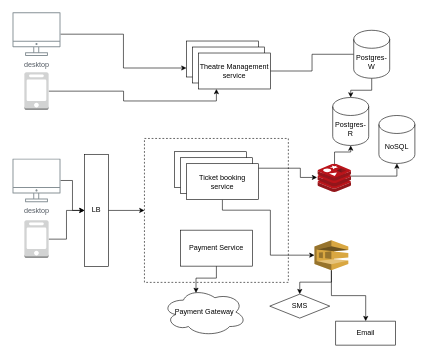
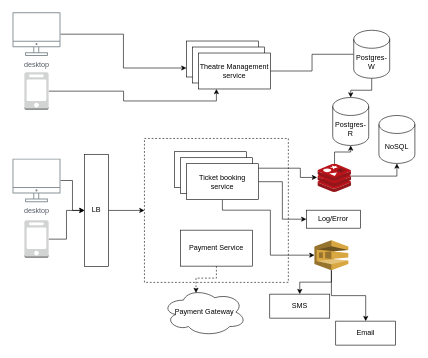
edge "Ticket booking service" -> "Log/Error": added
node "Log/Error": added
edge "Payment Service" -> "Payment Gateway": style solid -> dashed
node "SMS": shape diamond -> rectangle
